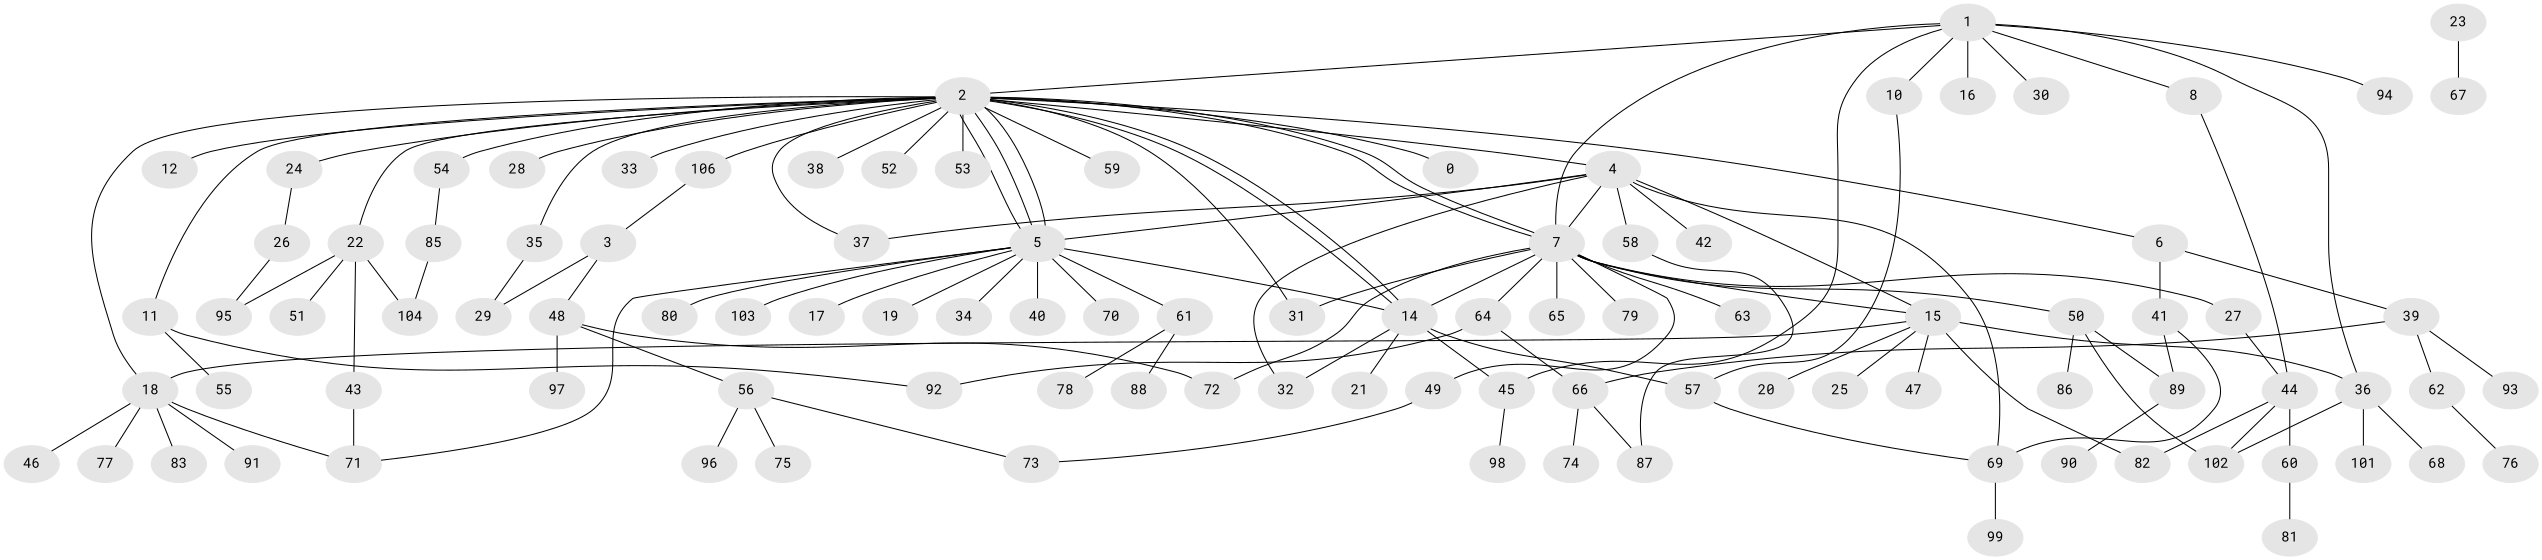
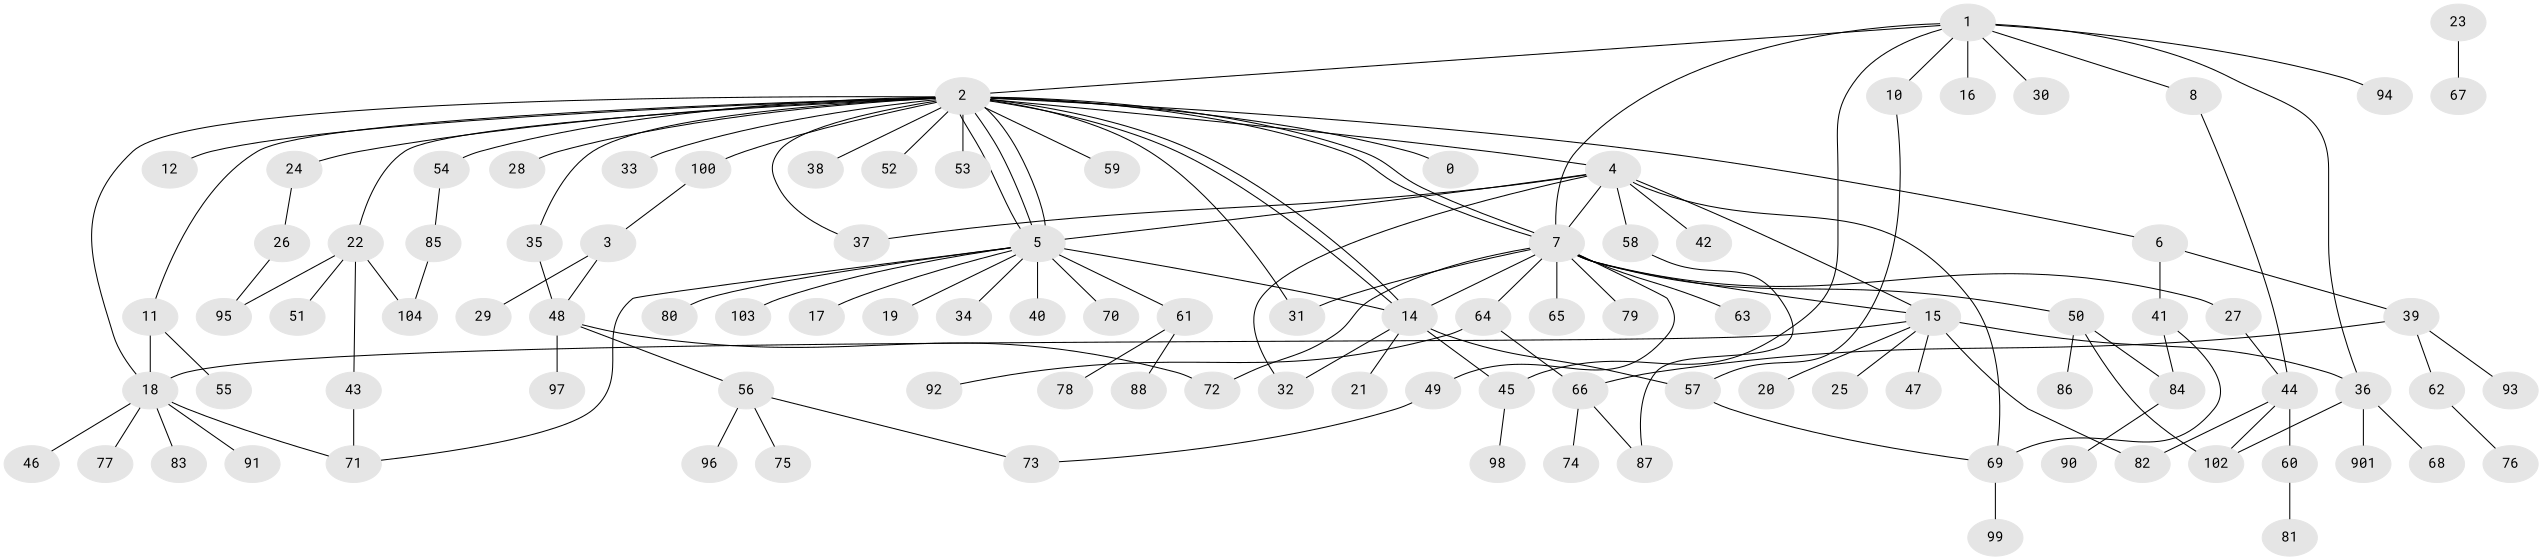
node "106": label "106" -> "100"
edge "35" -- "29": now "35" -- "48"
edge "11" -- "92": now "11" -- "18"
node "89": label "89" -> "84"
node "101": label "101" -> "901"
